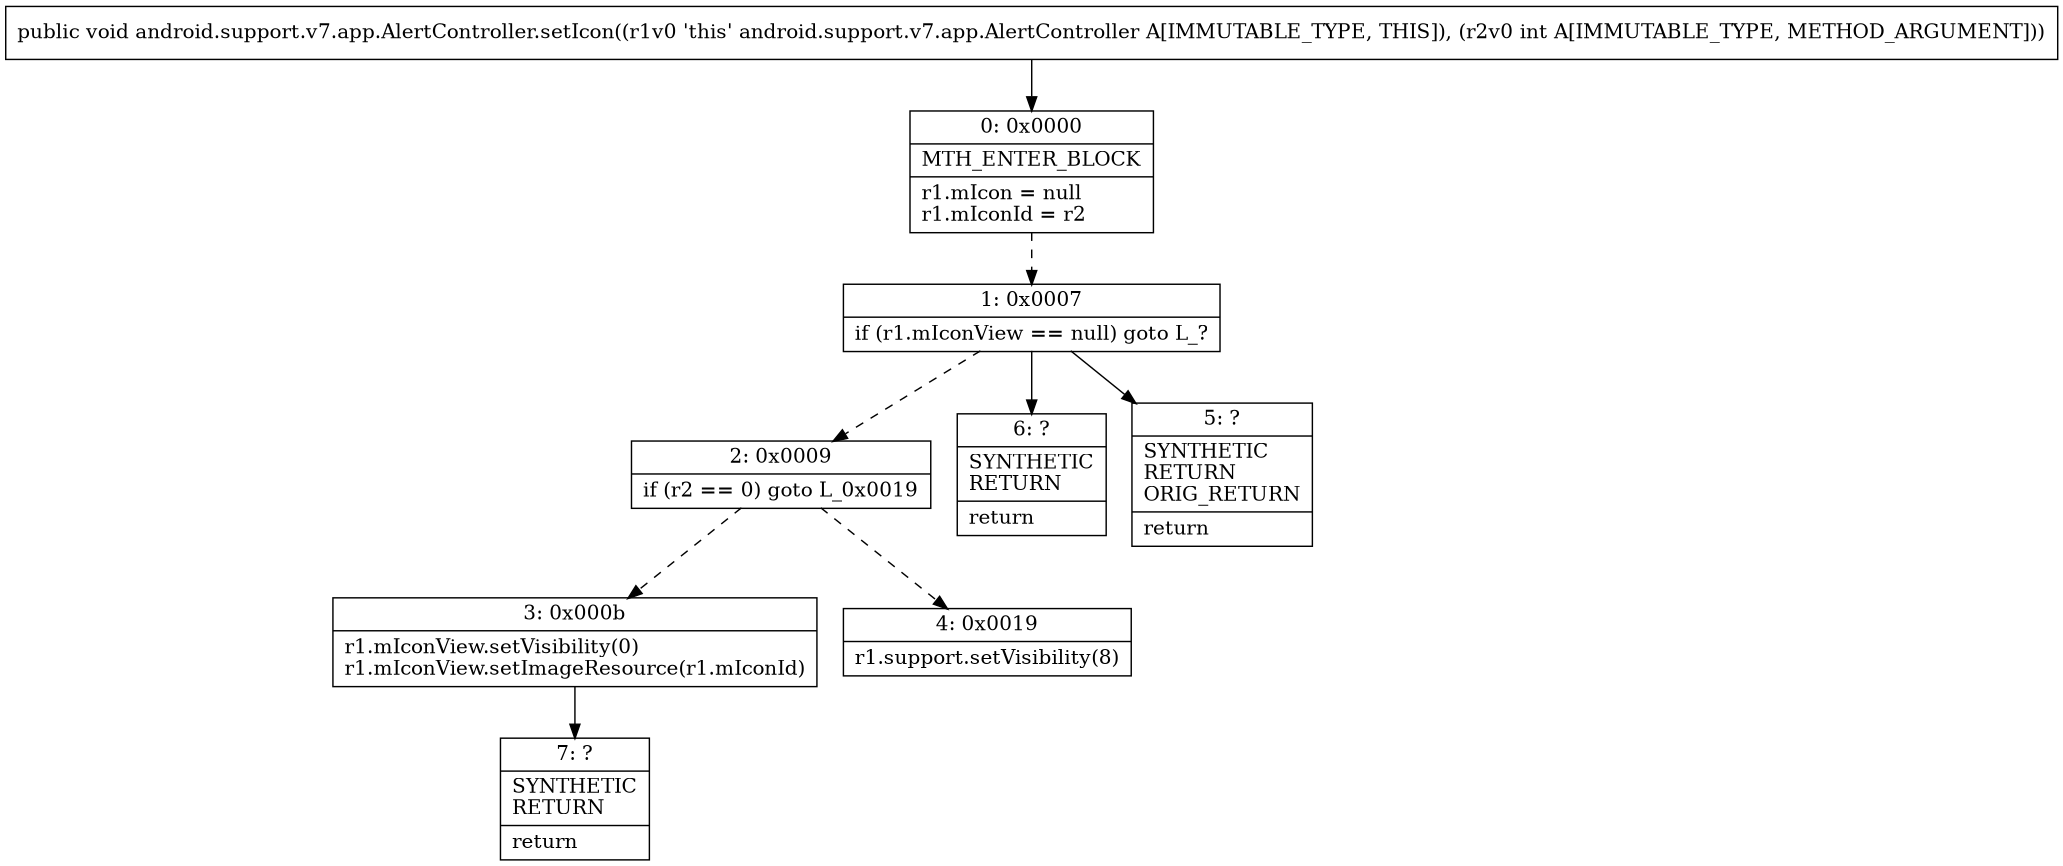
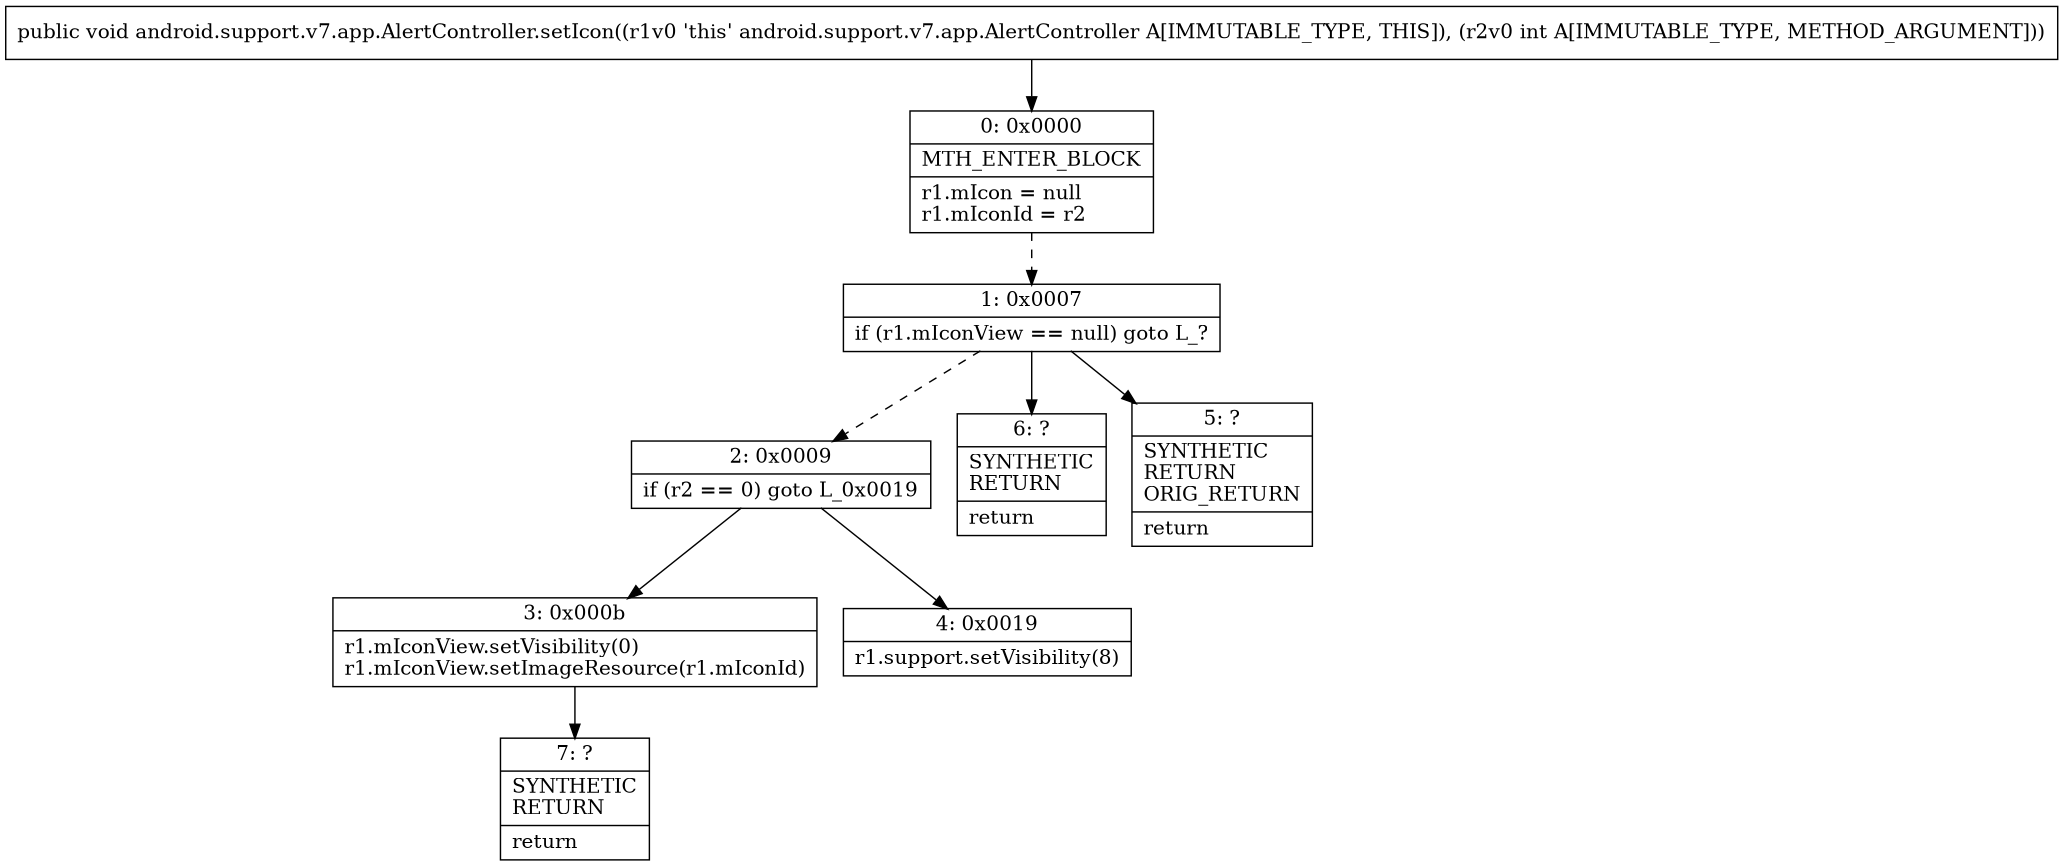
edge "2: 0x0009" -> "3: 0x000b": style dashed -> solid
edge "2: 0x0009" -> "4: 0x0019": style dashed -> solid
